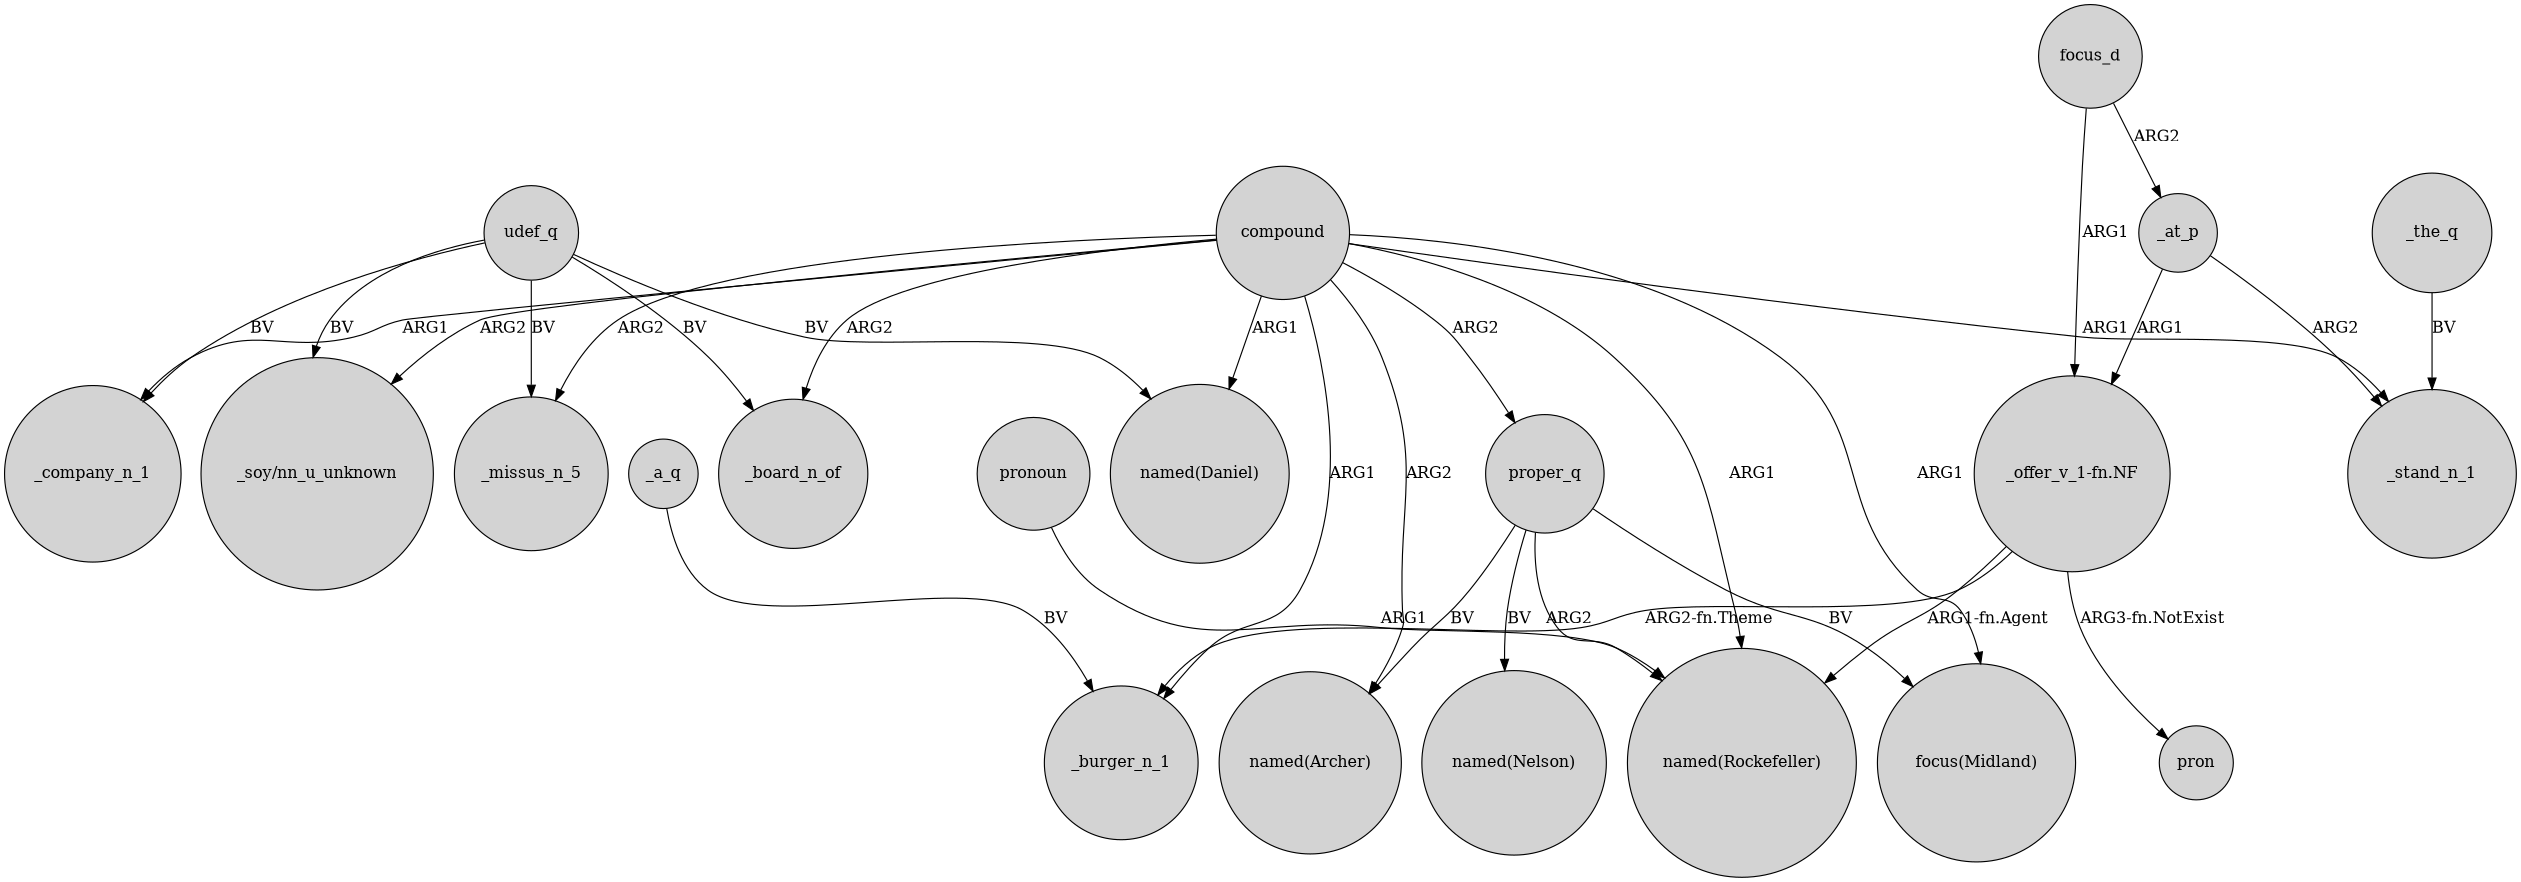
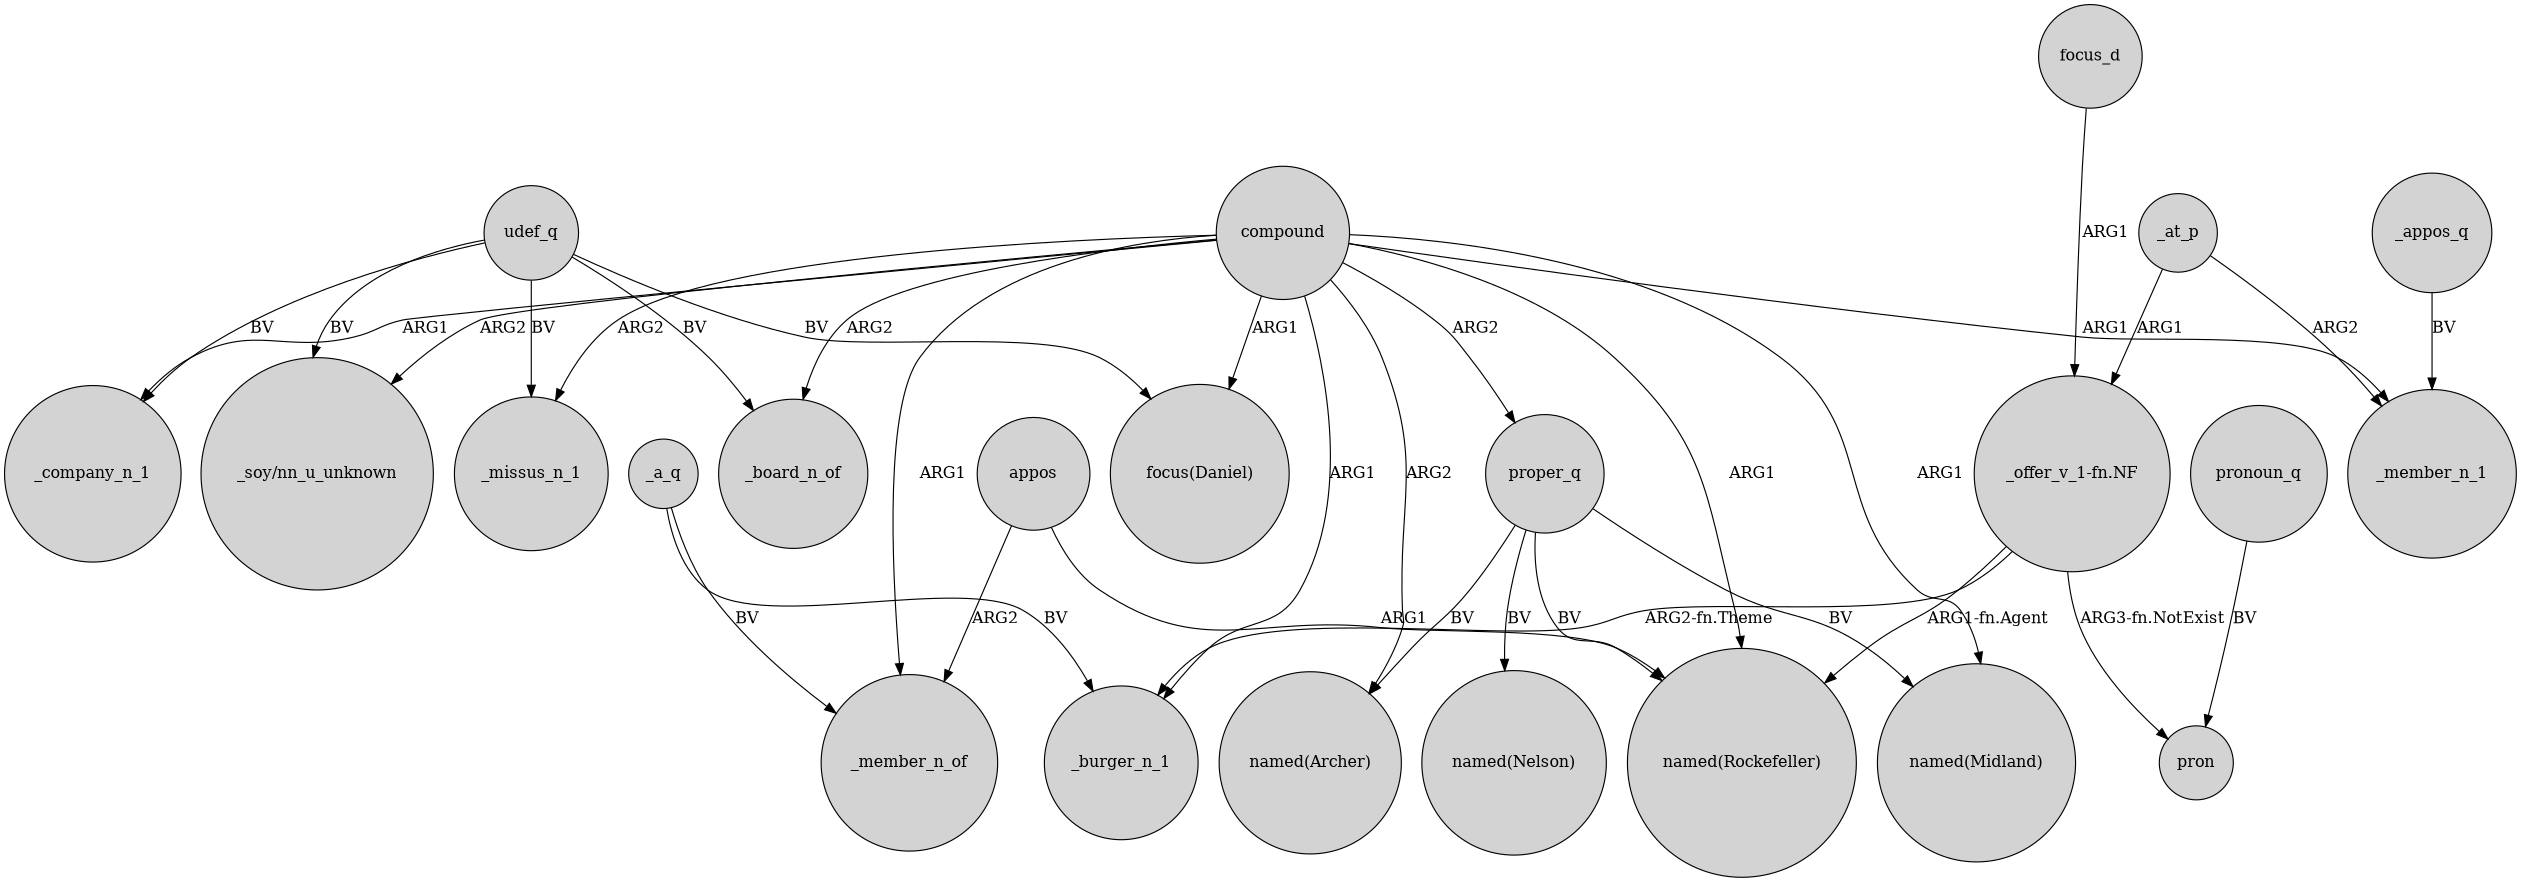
edge "focus_d" -> "_at_p": removed, label "ARG2"
node "_the_q": label "_the_q" -> "_appos_q"
node "_missus_n_5": label "_missus_n_5" -> "_missus_n_1"
node "pronoun": label "pronoun" -> "appos"
node "named(Daniel)": label "named(Daniel)" -> "focus(Daniel)"
node "pronoun_q": added
node "_stand_n_1": label "_stand_n_1" -> "_member_n_1"
edge "proper_q" -> "named(Rockefeller)": label "ARG2" -> "BV"
node "_member_n_of": added
node "focus(Midland)": label "focus(Midland)" -> "named(Midland)"
